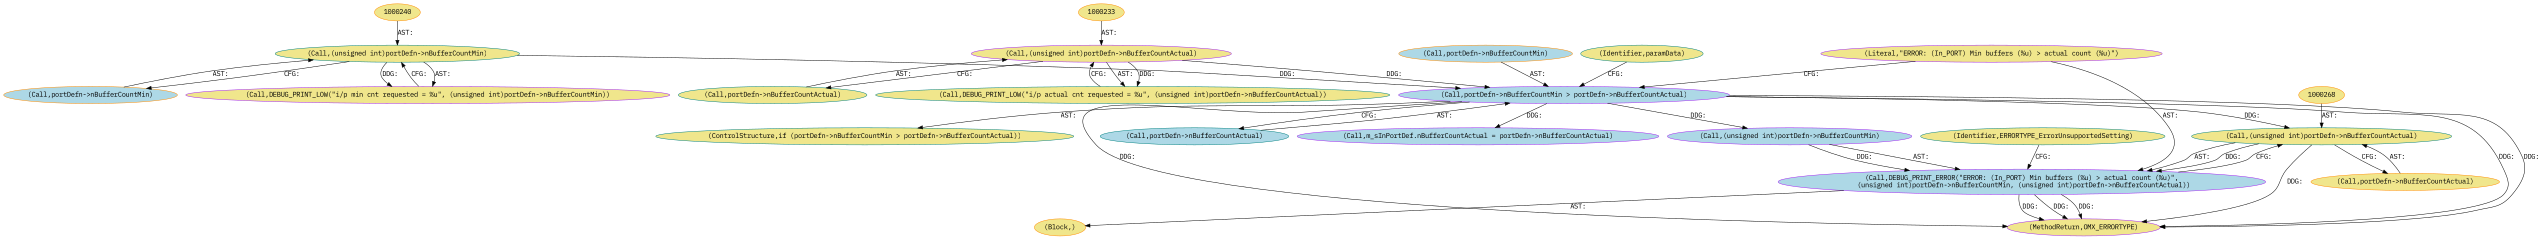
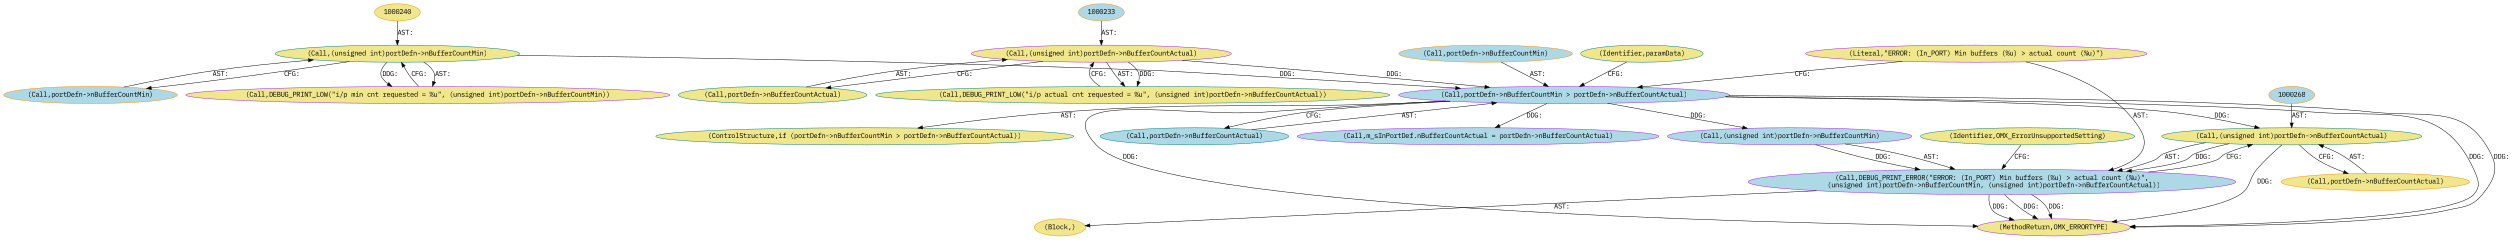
node "1000233": fillcolor khaki -> lightblue
node "1000268": fillcolor khaki -> lightblue
node "(Identifier,ERRORTYPE_ErrorUnsupportedSetting)": label "(Identifier,ERRORTYPE_ErrorUnsupportedSetting)" -> "(Identifier,OMX_ErrorUnsupportedSetting)"
